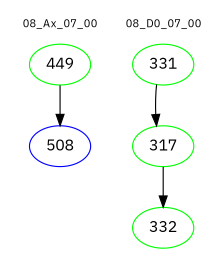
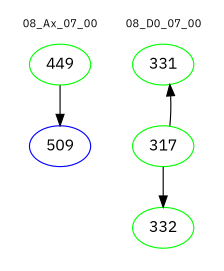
edge "331" -> "317": reversed
node "508": label "508" -> "509"
